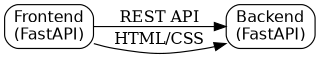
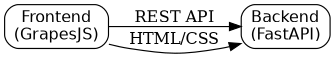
node "Frontend (FastAPI)": label "Frontend (FastAPI)" -> "Frontend (GrapesJS)"
